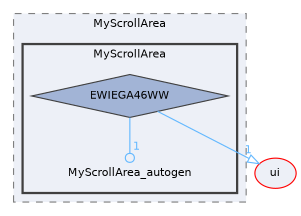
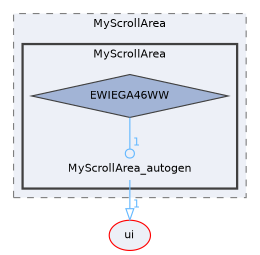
edge "EWIEGA46WW" -> "ui": now "MyScrollArea_autogen" -> "ui"
